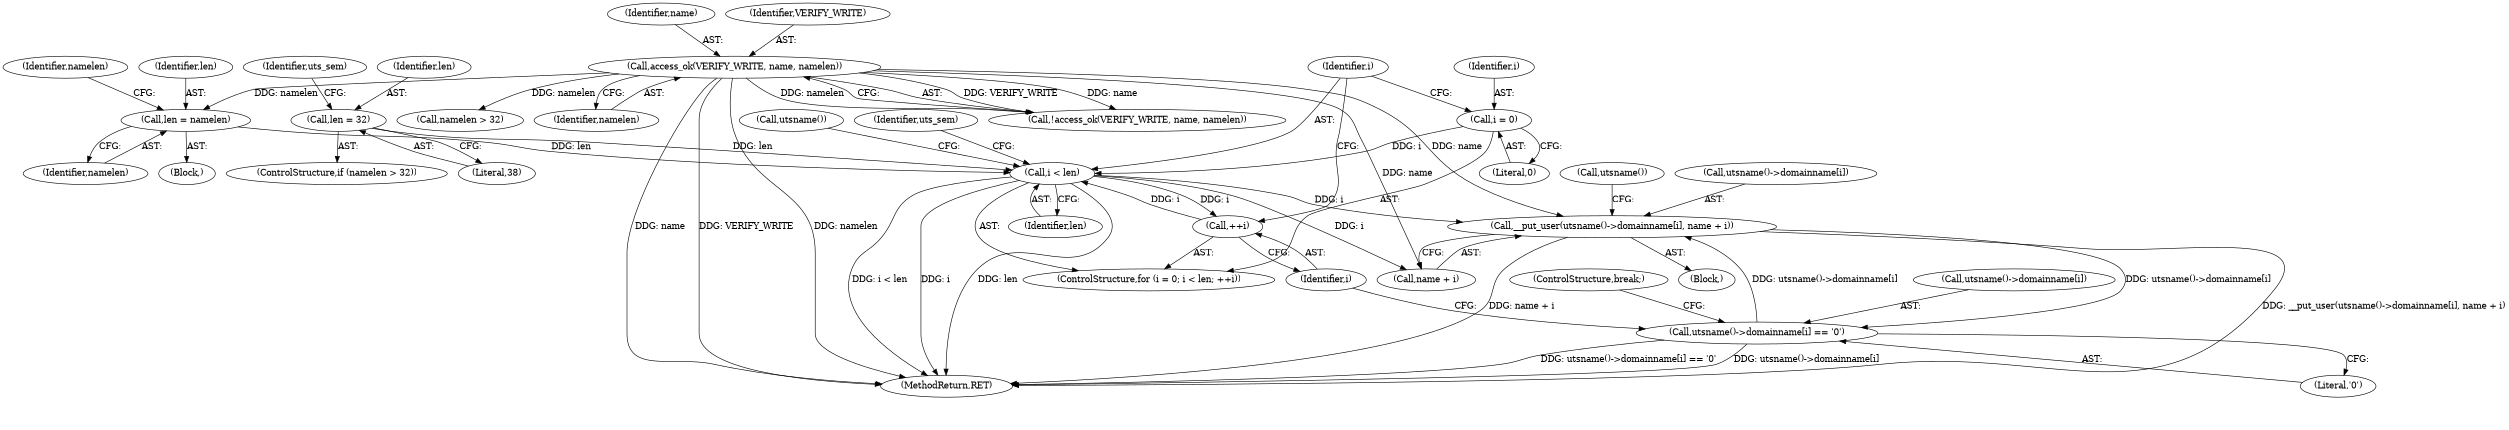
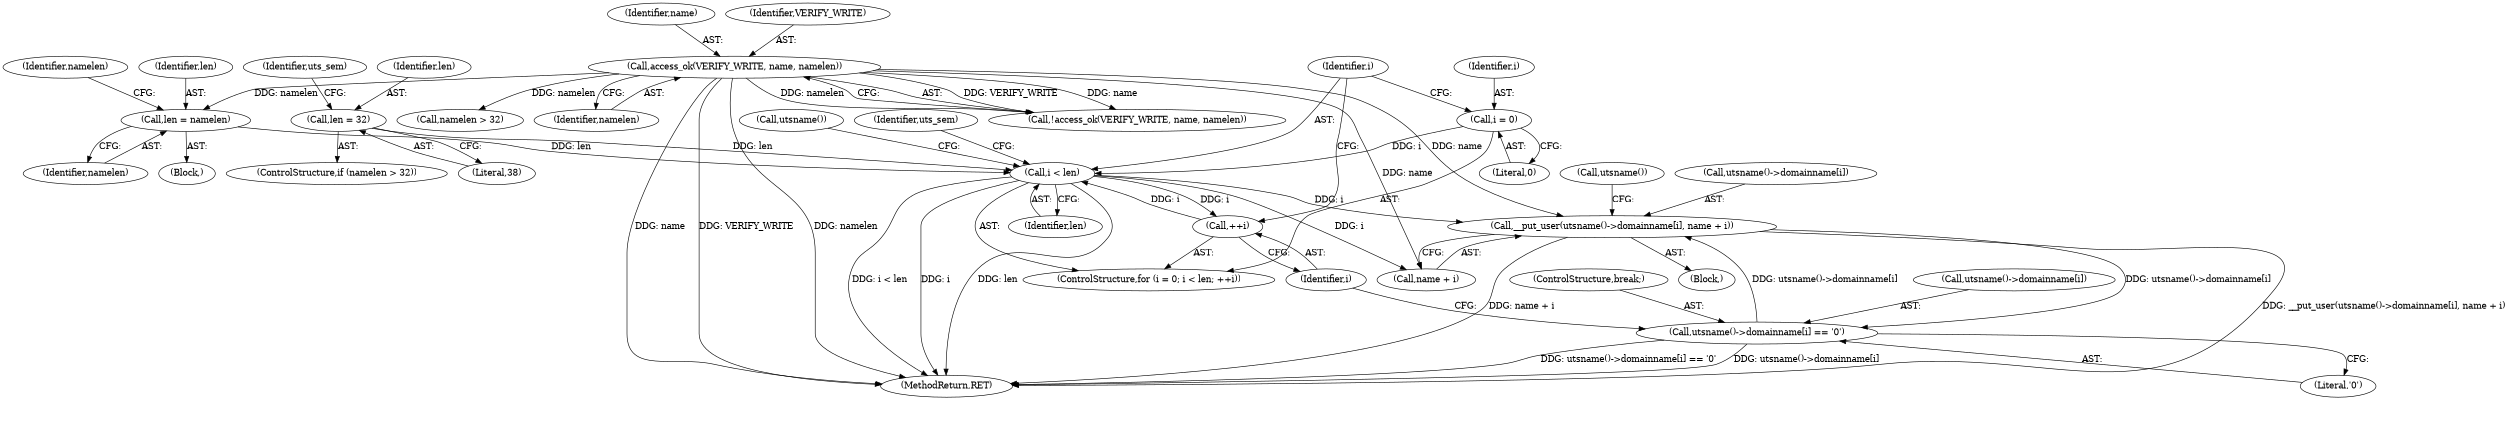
edge "(ControlStructure,break;)" -> "(Call,utsname()->domainname[i] == '0')": label "CFG: " -> "AST: "
